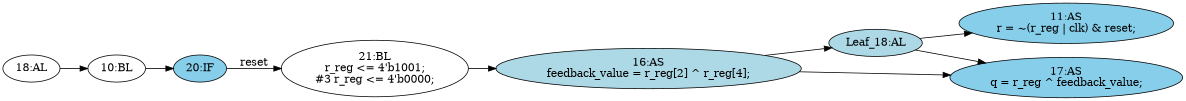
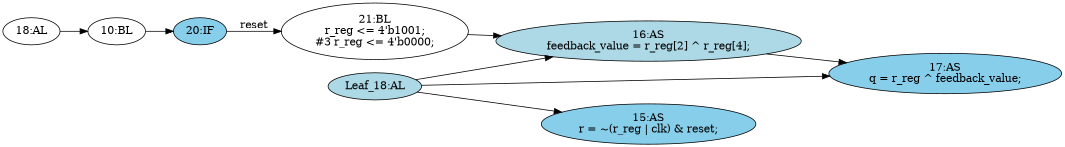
node "11:AS r = ~(r_reg | clk) & reset;": label "11:AS r = ~(r_reg | clk) & reset;" -> "15:AS r = ~(r_reg | clk) & reset;"
edge "16:AS feedback_value = r_reg[2] ^ r_reg[4];" -> "Leaf_18:AL": reversed
